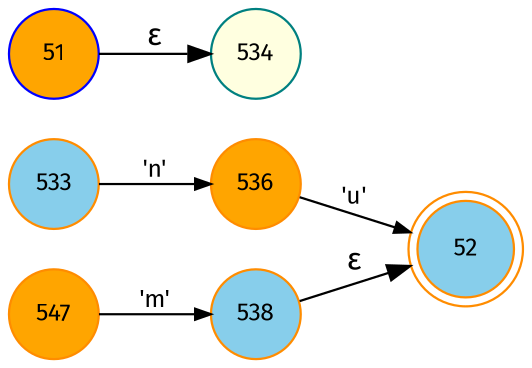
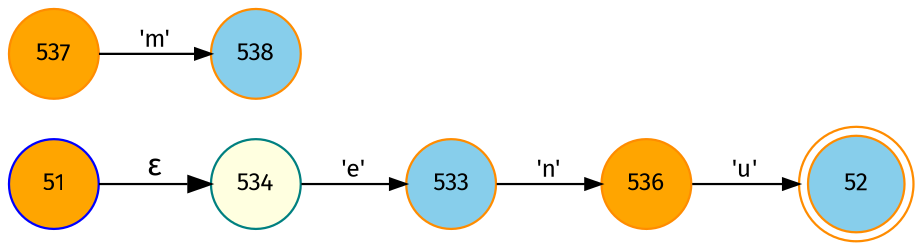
edge "534" -> "533": added, label "'e'"
edge "538" -> "52": removed, label "ε"
node "547": label "547" -> "537"
